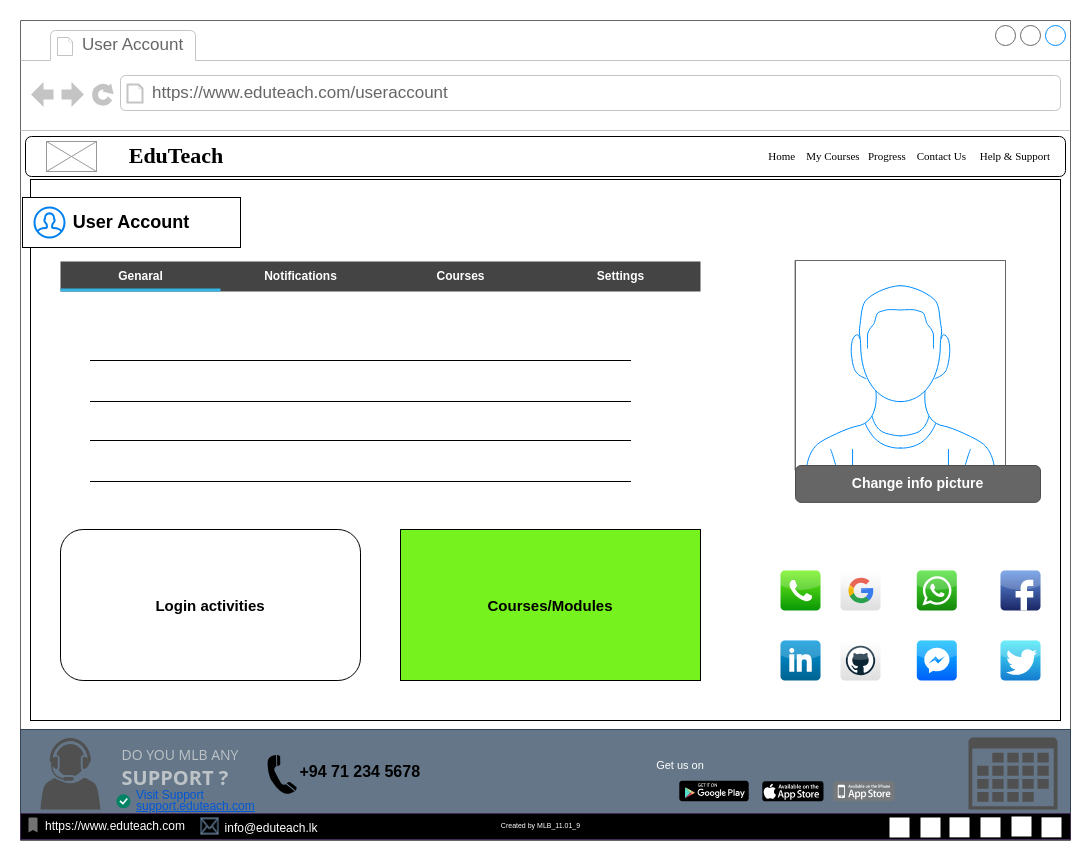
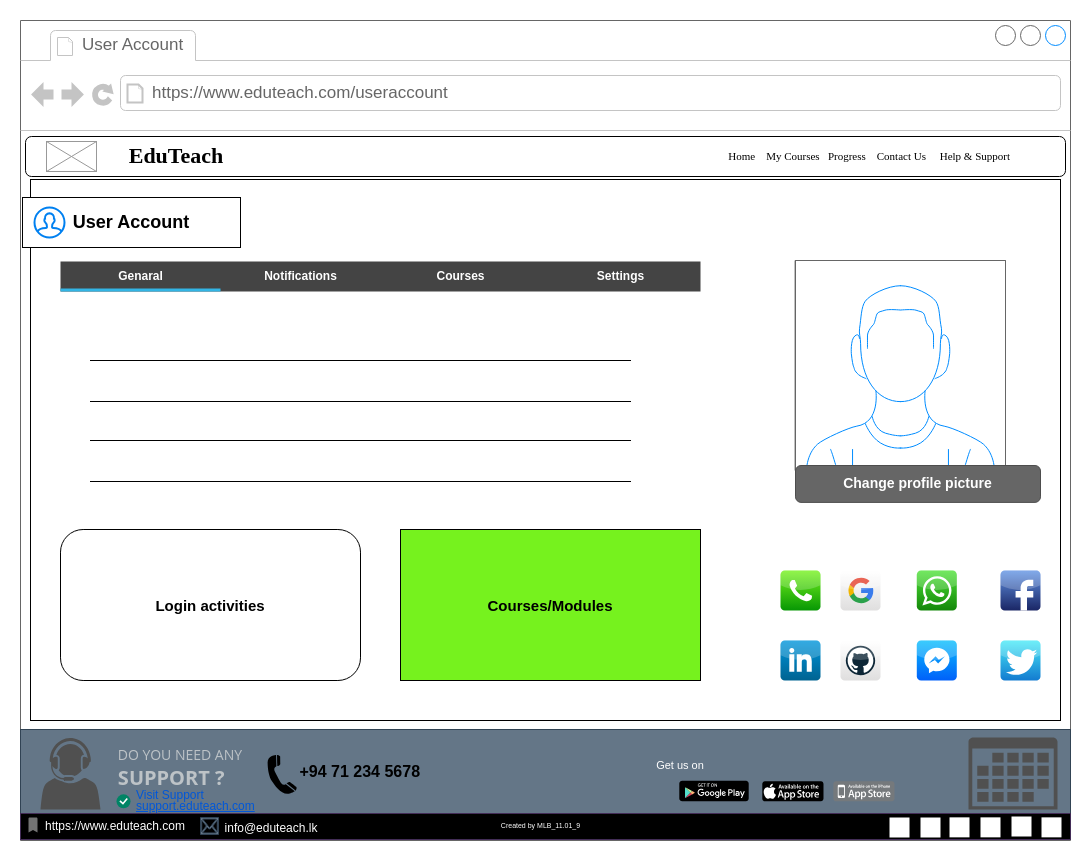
node "Home My Courses Progress Contact Us Help & Support": moved (862, 157) -> (822, 157)
node "Change info picture": label "Change info picture" -> "Change profile picture"
node "DO YOU MLB ANY SUPPORT ?": label "DO YOU MLB ANY SUPPORT ?" -> "DO YOU NEED ANY SUPPORT ?"
